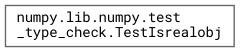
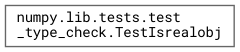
node "numpy.lib.numpy.test _type_check.TestIsrealobj": label "numpy.lib.numpy.test _type_check.TestIsrealobj" -> "numpy.lib.tests.test _type_check.TestIsrealobj"
